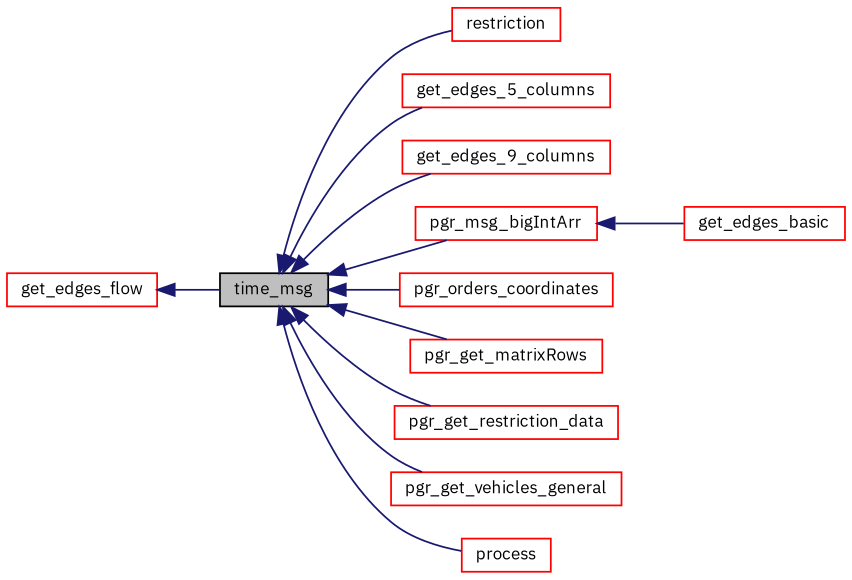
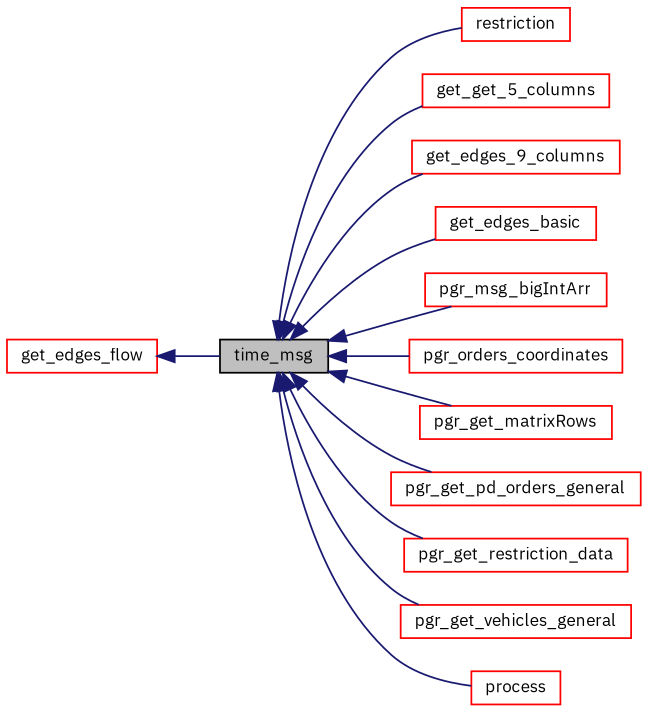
node "get_edges_5_columns": label "get_edges_5_columns" -> "get_get_5_columns"
edge "get_edges_basic" -> "pgr_msg_bigIntArr": now "get_edges_basic" -> "time_msg"
node "pgr_get_pd_orders_general": added
